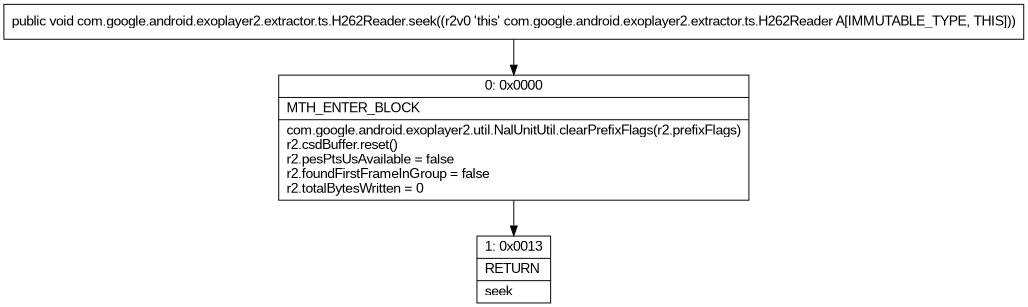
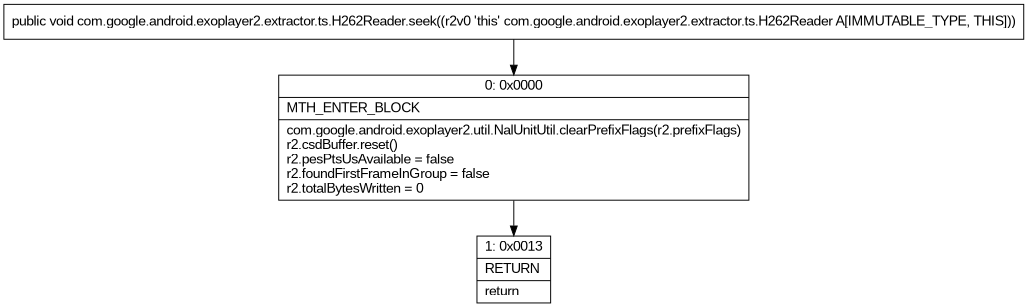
node "1: 0x0013": text "seek" -> "return"
